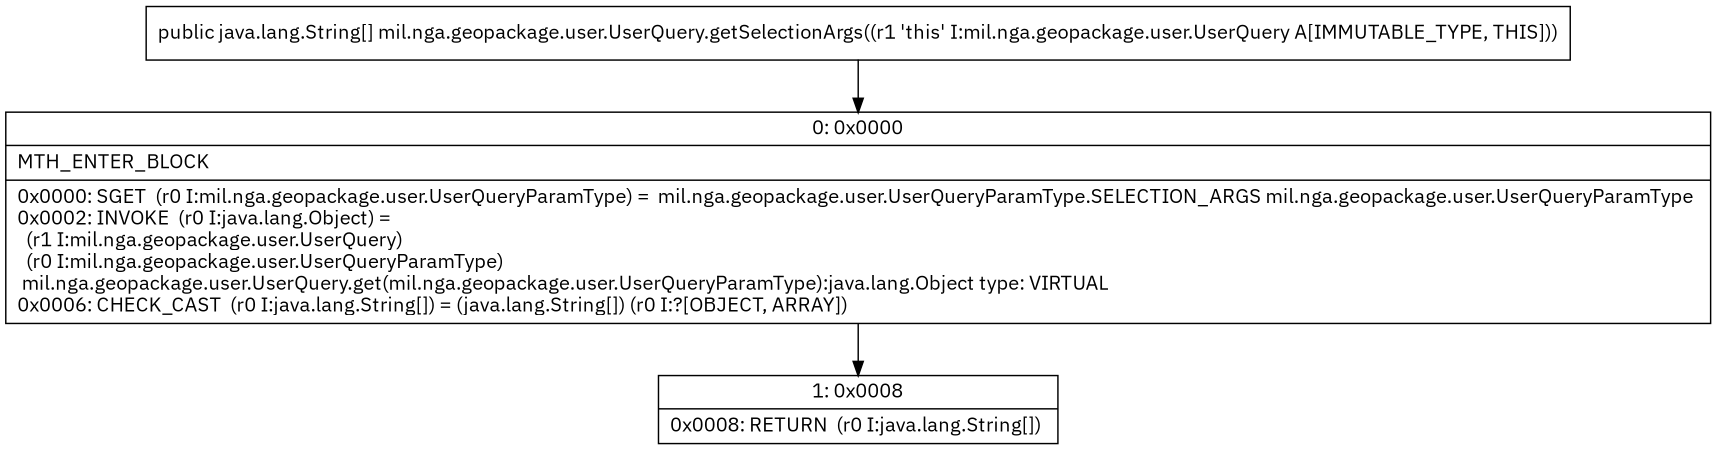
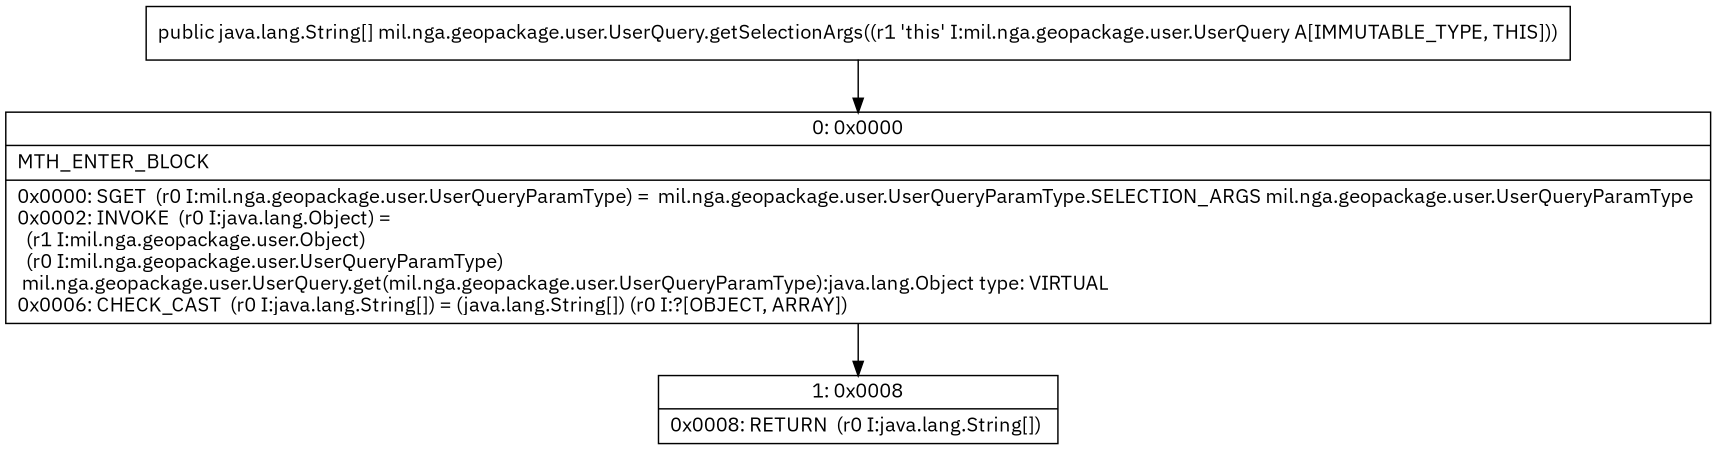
node "0: 0x0000": text "(r1 I:mil.nga.geopackage.user.UserQuery)" -> "(r1 I:mil.nga.geopackage.user.Object)"
